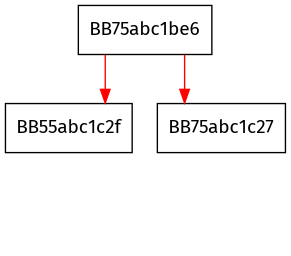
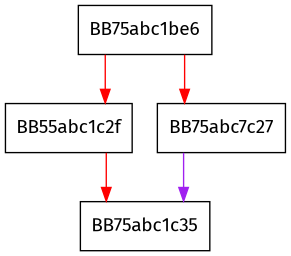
node "BB75abc1c27": label "BB75abc1c27" -> "BB75abc7c27"
node "BB75abc1c35": added
